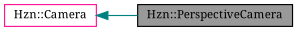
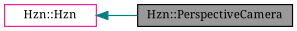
node "Hzn::Camera": label "Hzn::Camera" -> "Hzn::Hzn"
